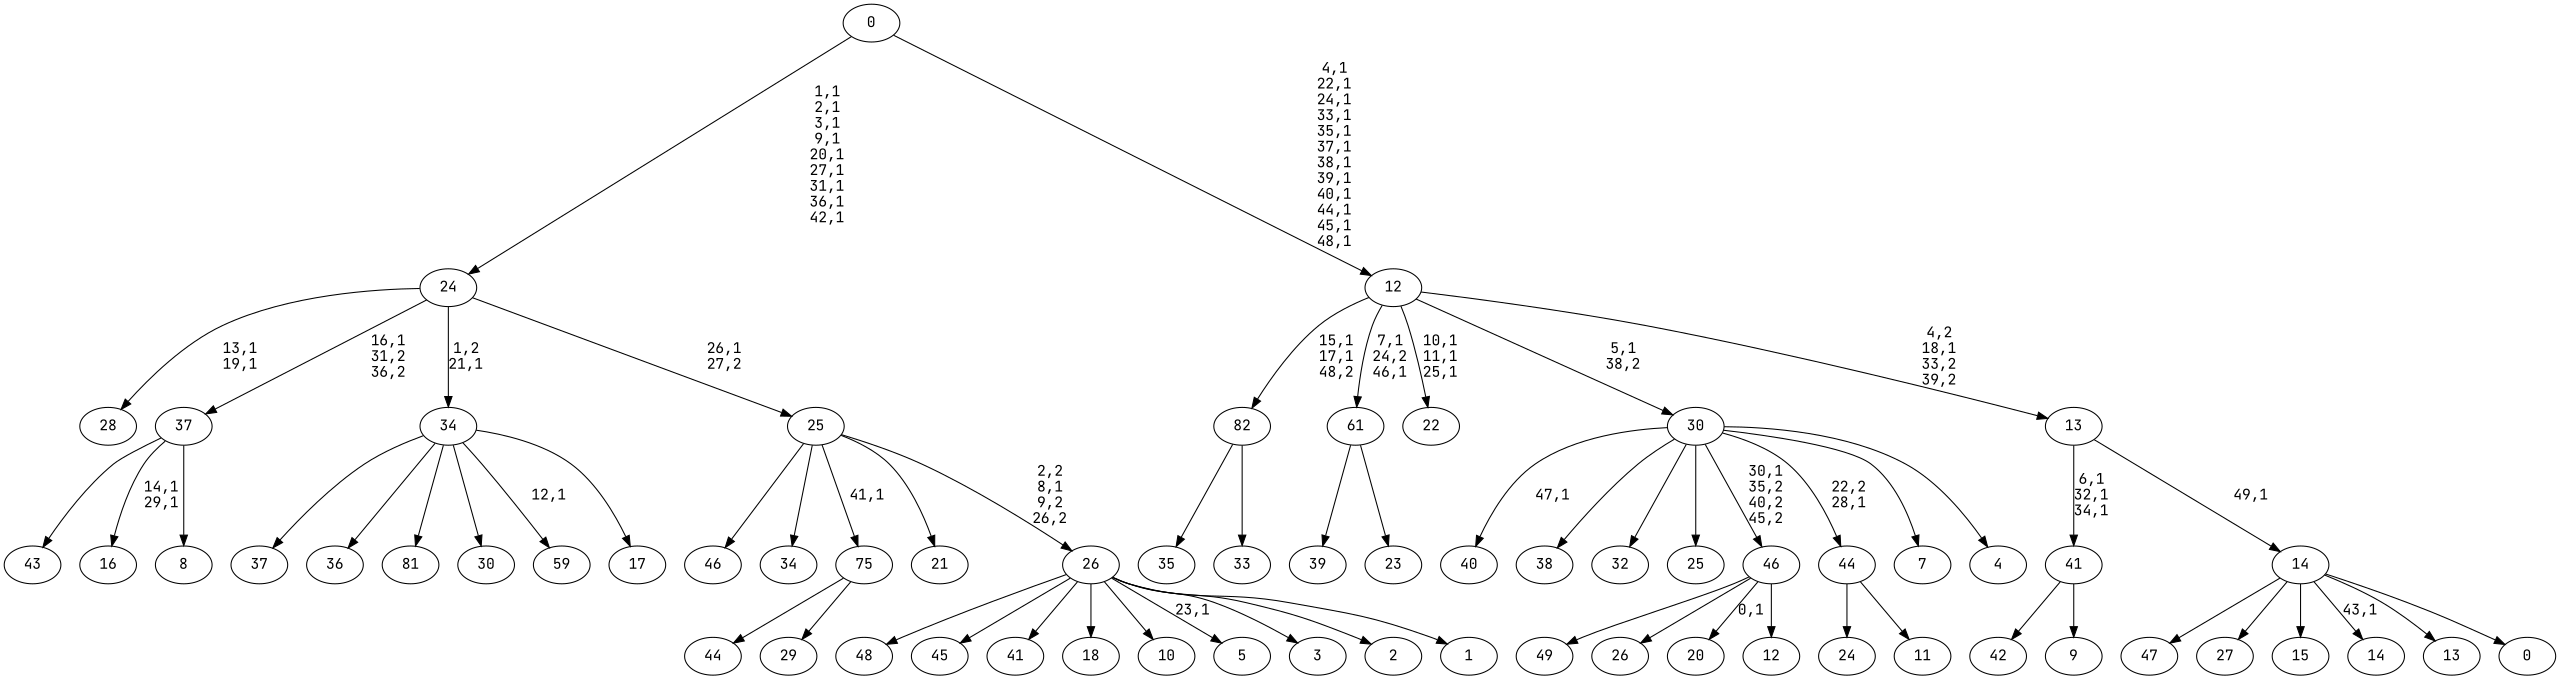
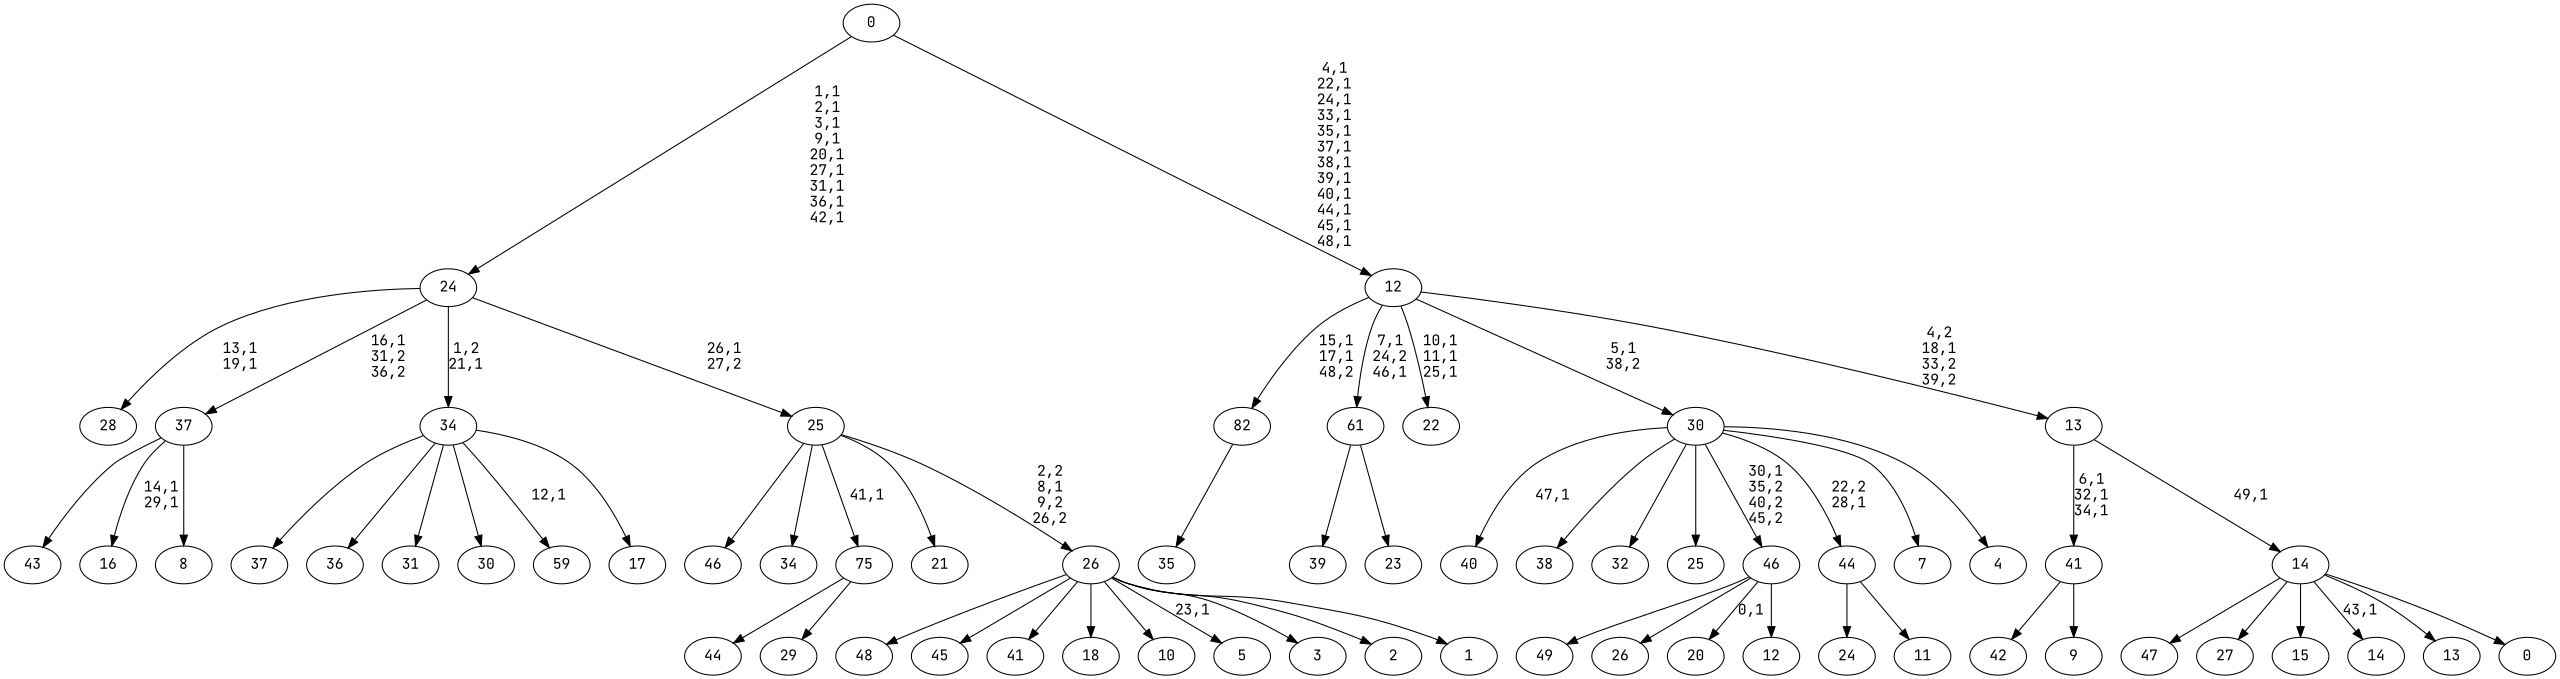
node "81": label "81" -> "31"
node "33": removed
